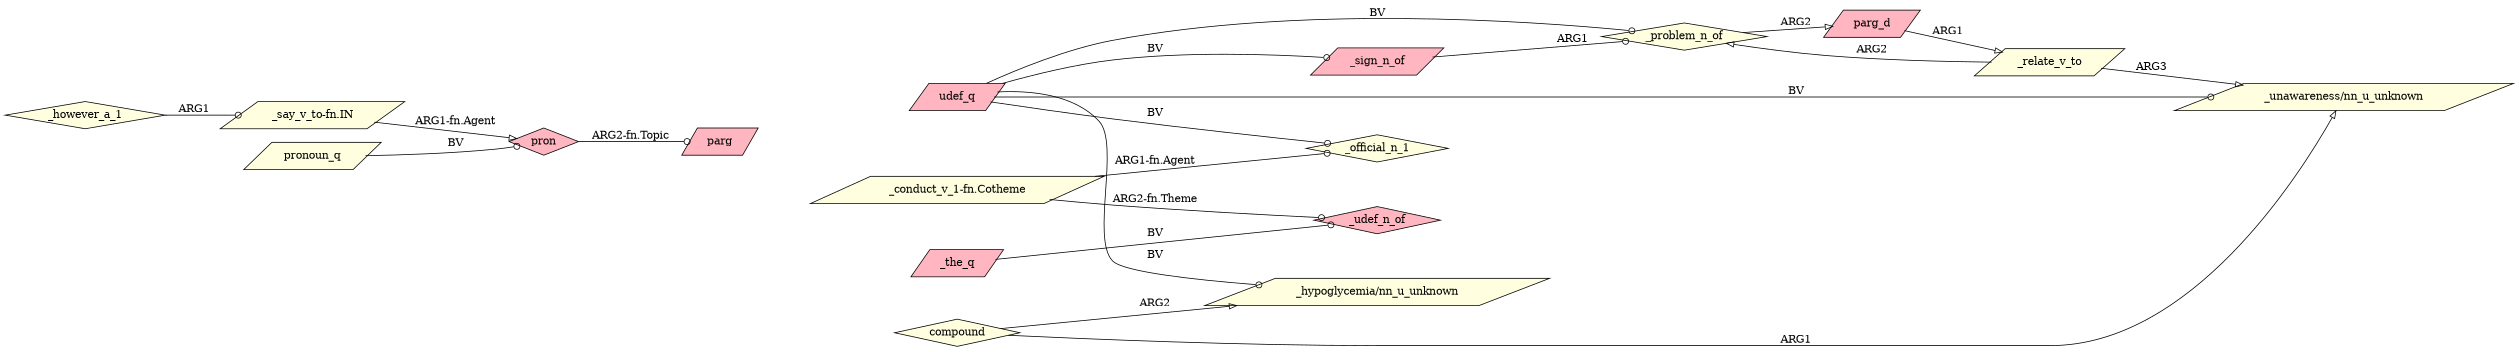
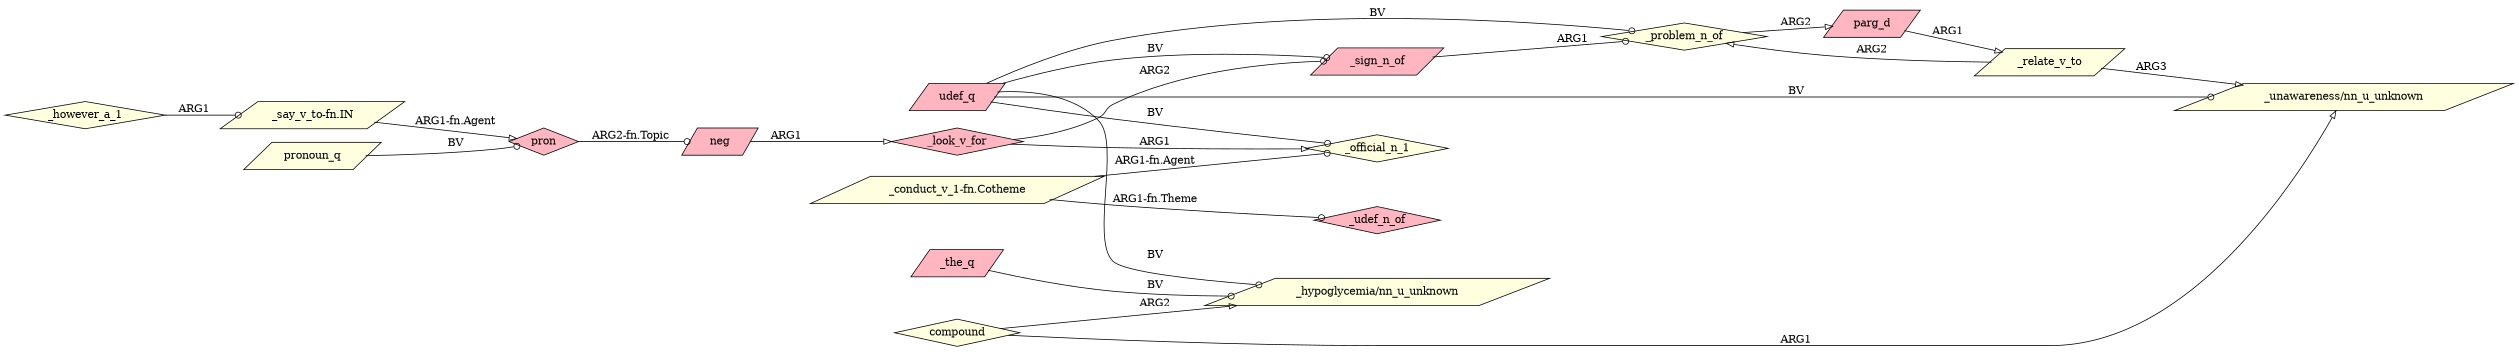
node "parg": label "parg" -> "neg"
node "_look_v_for": added
edge "_conduct_v_1-fn.Cotheme" -> "_udef_n_of": label "ARG2-fn.Theme" -> "ARG1-fn.Theme"
edge "_the_q" -> "_udef_n_of": now "_the_q" -> "_hypoglycemia/nn_u_unknown"
